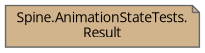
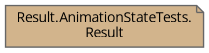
node "Spine.AnimationStateTests. Result": label "Spine.AnimationStateTests. Result" -> "Result.AnimationStateTests. Result"
